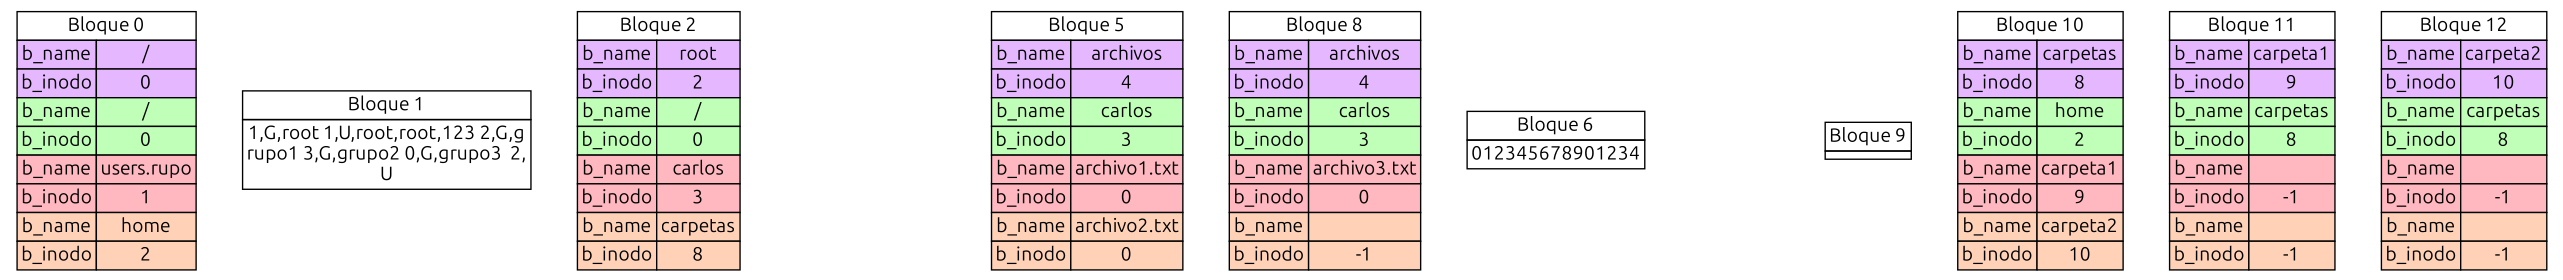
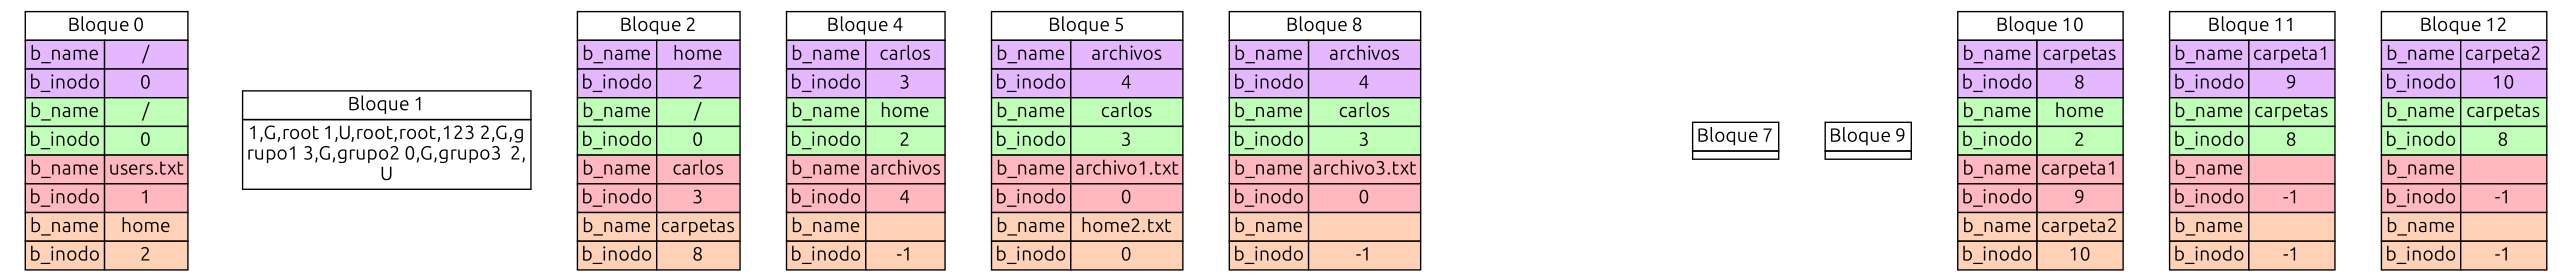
node "Bloque 2": text "root" -> "home"
node "Bloque 4": added
node "Bloque 6": removed
node "Bloque 7": added
node "Bloque 0": text "users.rupo" -> "users.txt"
node "Bloque 5": text "archivo2.txt" -> "home2.txt"
